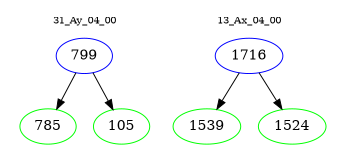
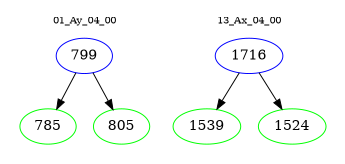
cluster "31_Ay_04_00": label "31_Ay_04_00" -> "01_Ay_04_00"
node "105": label "105" -> "805"
